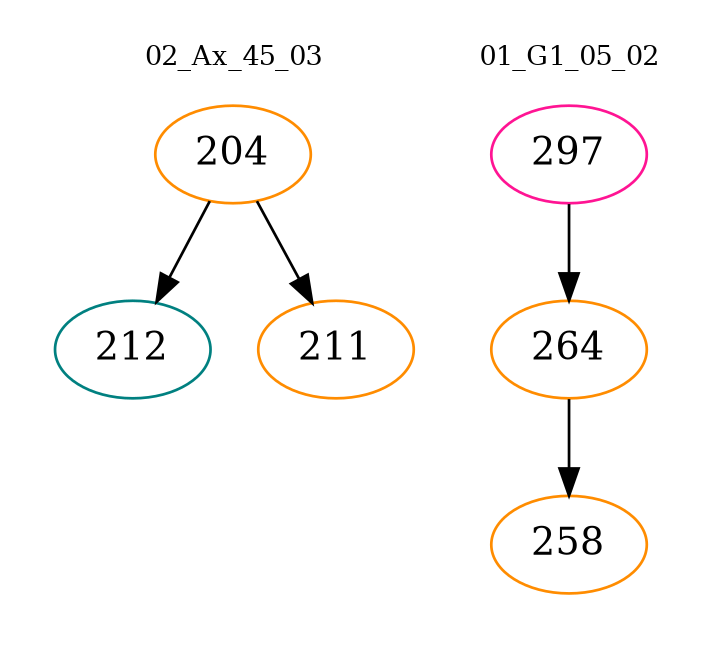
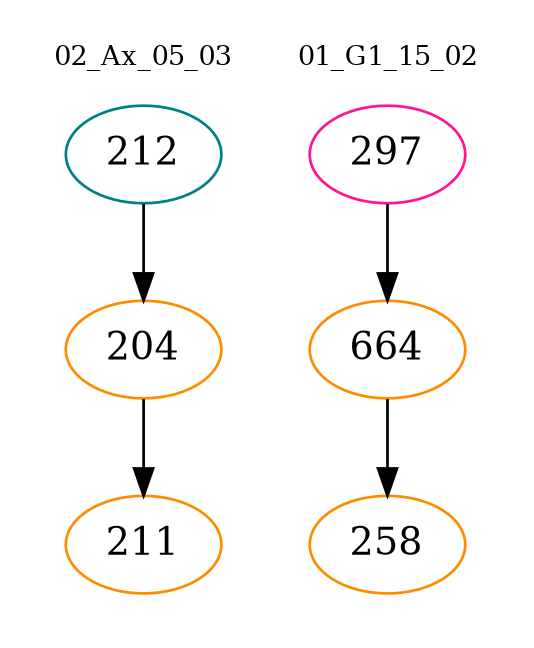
cluster "02_Ax_45_03": label "02_Ax_45_03" -> "02_Ax_05_03"
cluster "01_G1_05_02": label "01_G1_05_02" -> "01_G1_15_02"
edge "204" -> "212": reversed
node "264": label "264" -> "664"
